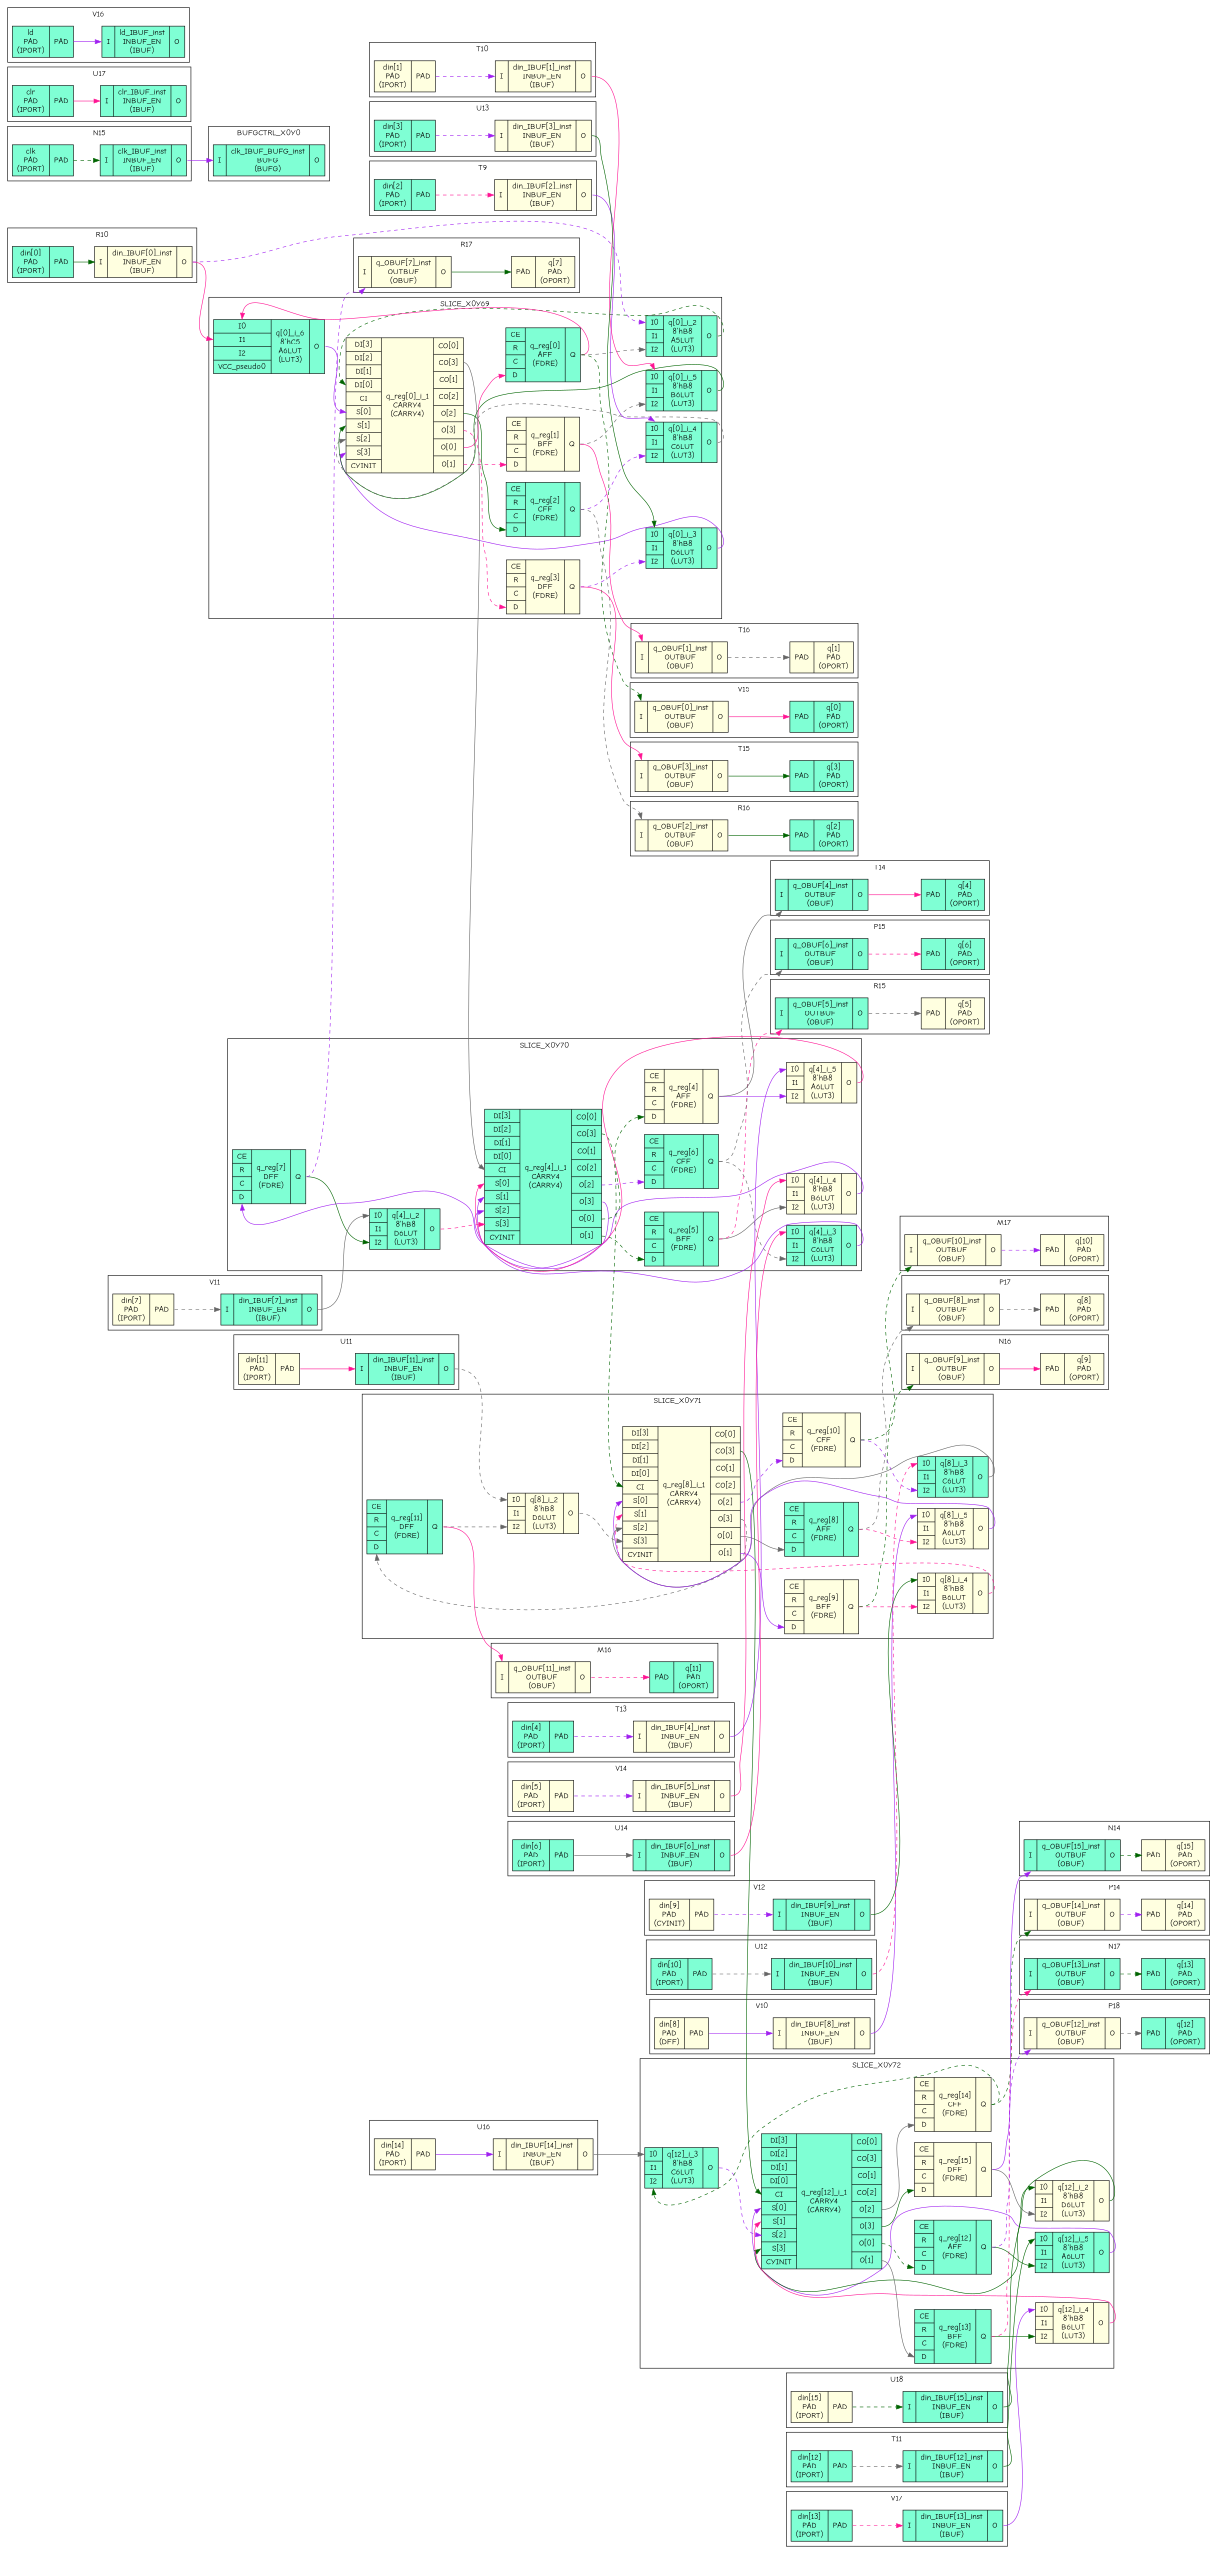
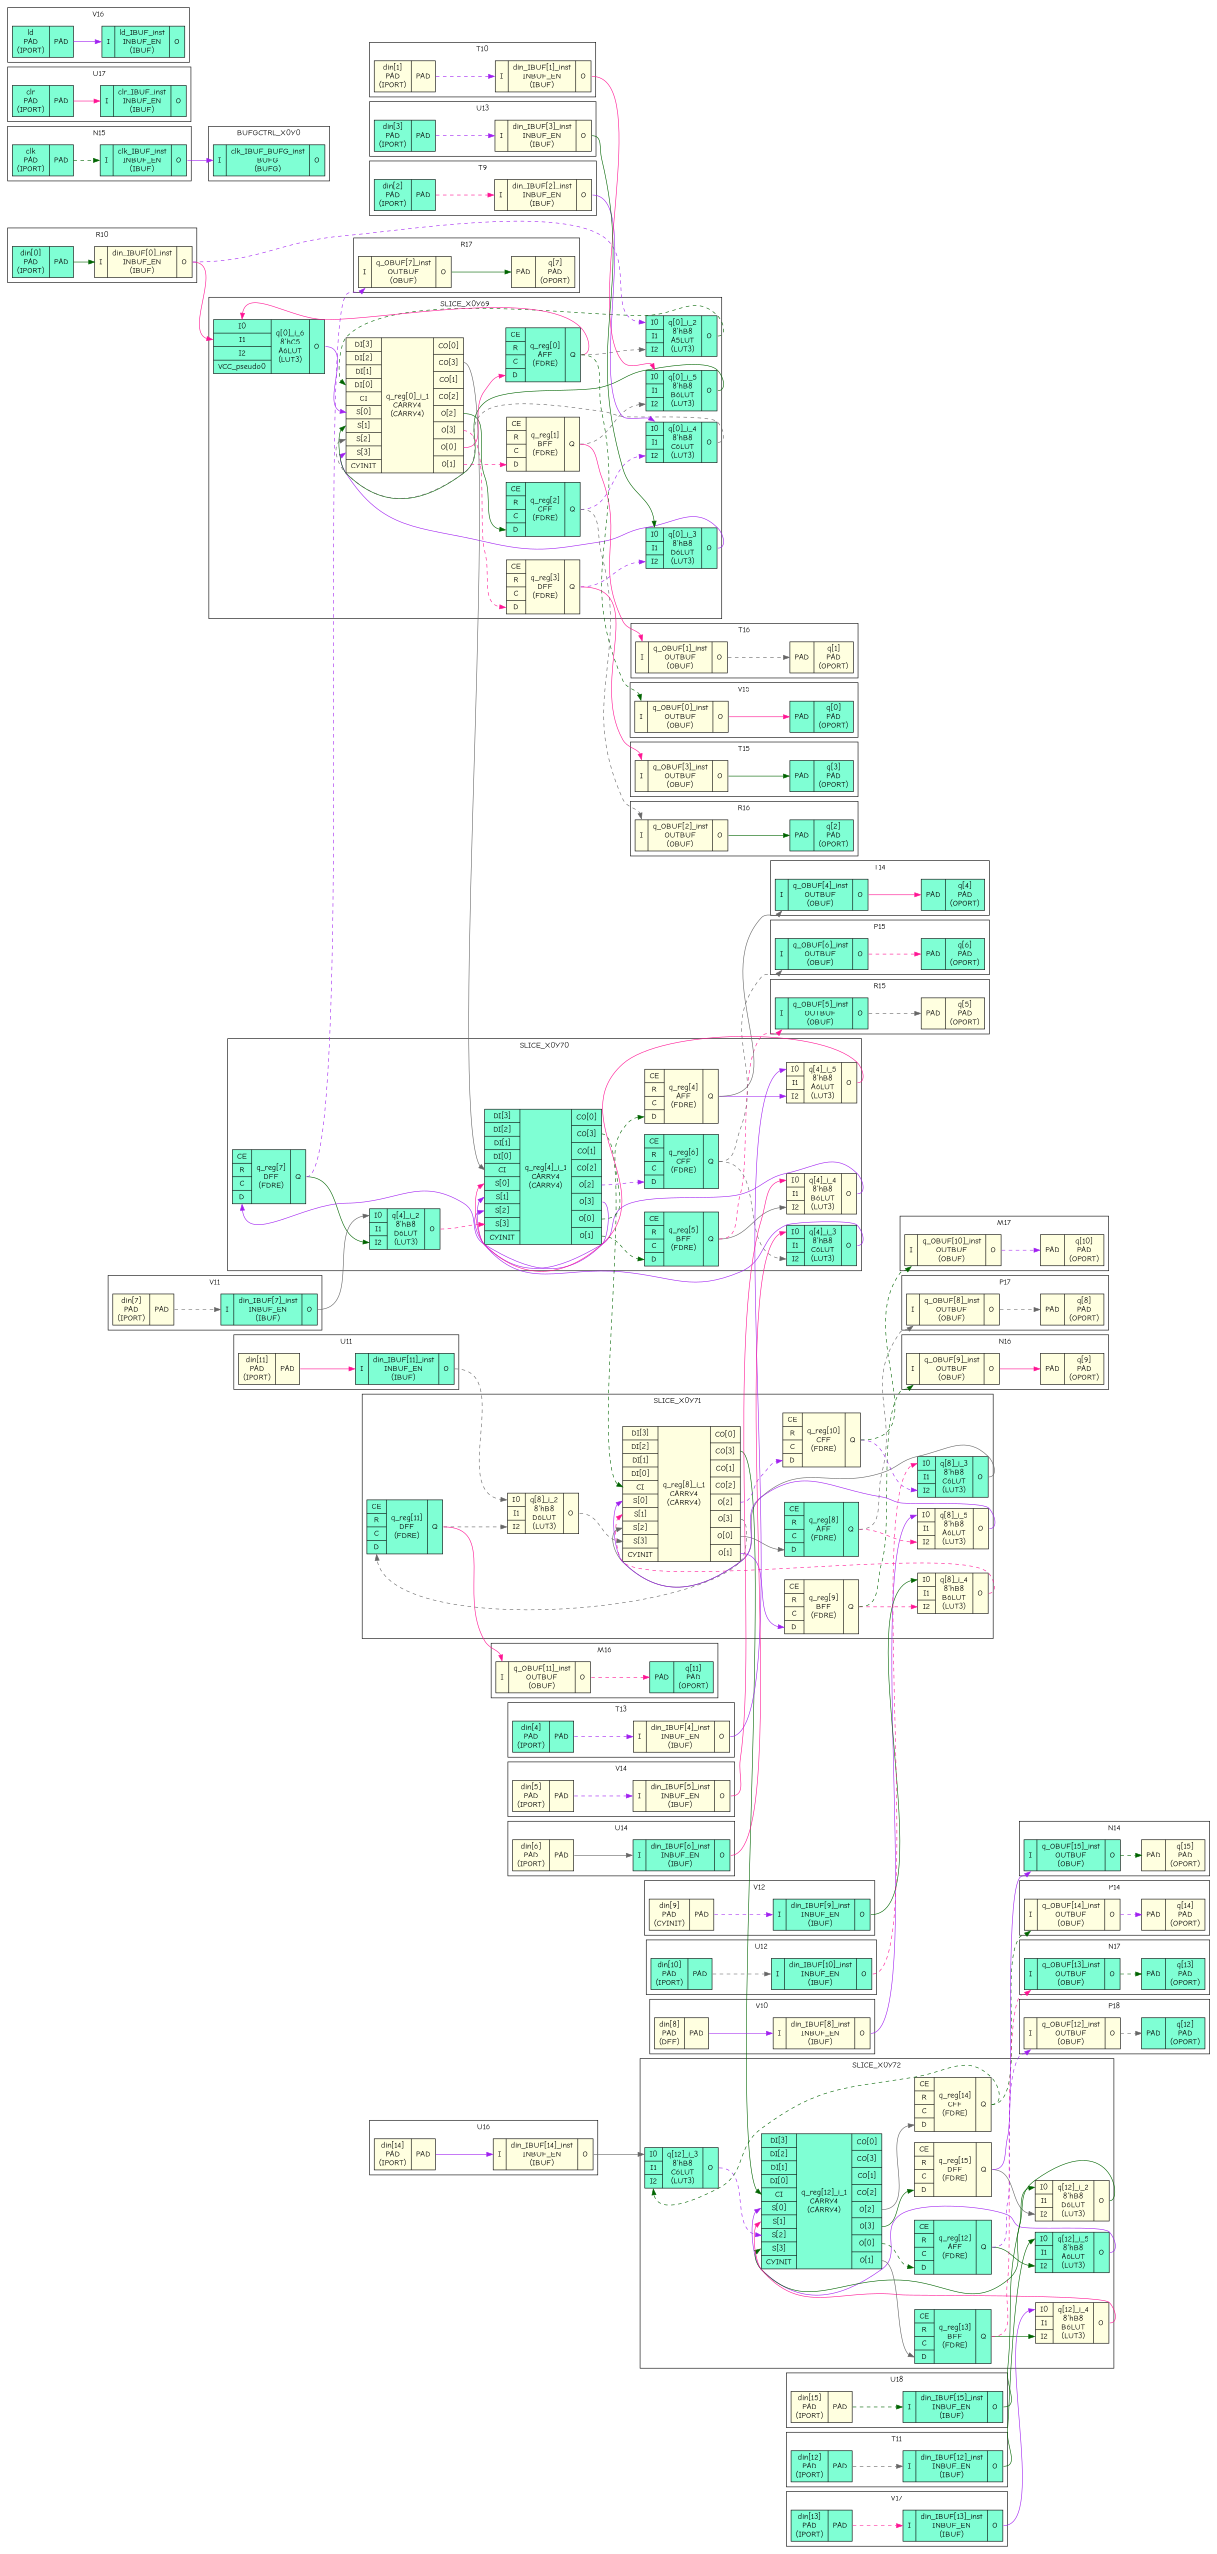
node "din[6]": fillcolor aquamarine -> lightyellow
